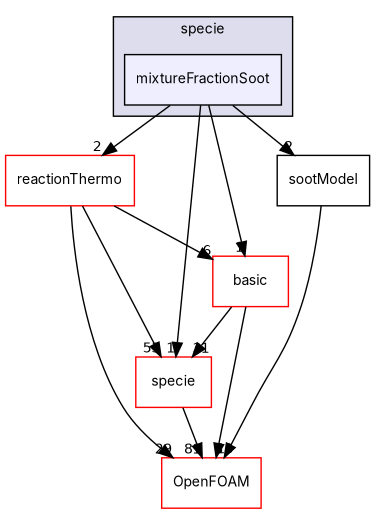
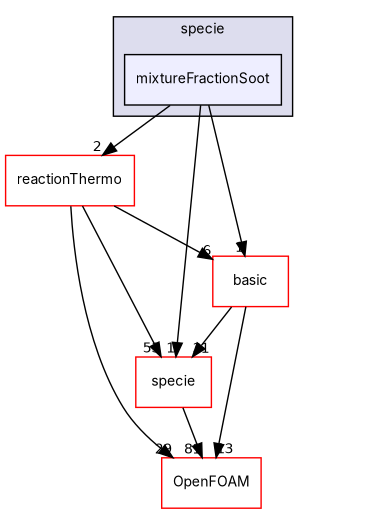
node "sootModel": removed
